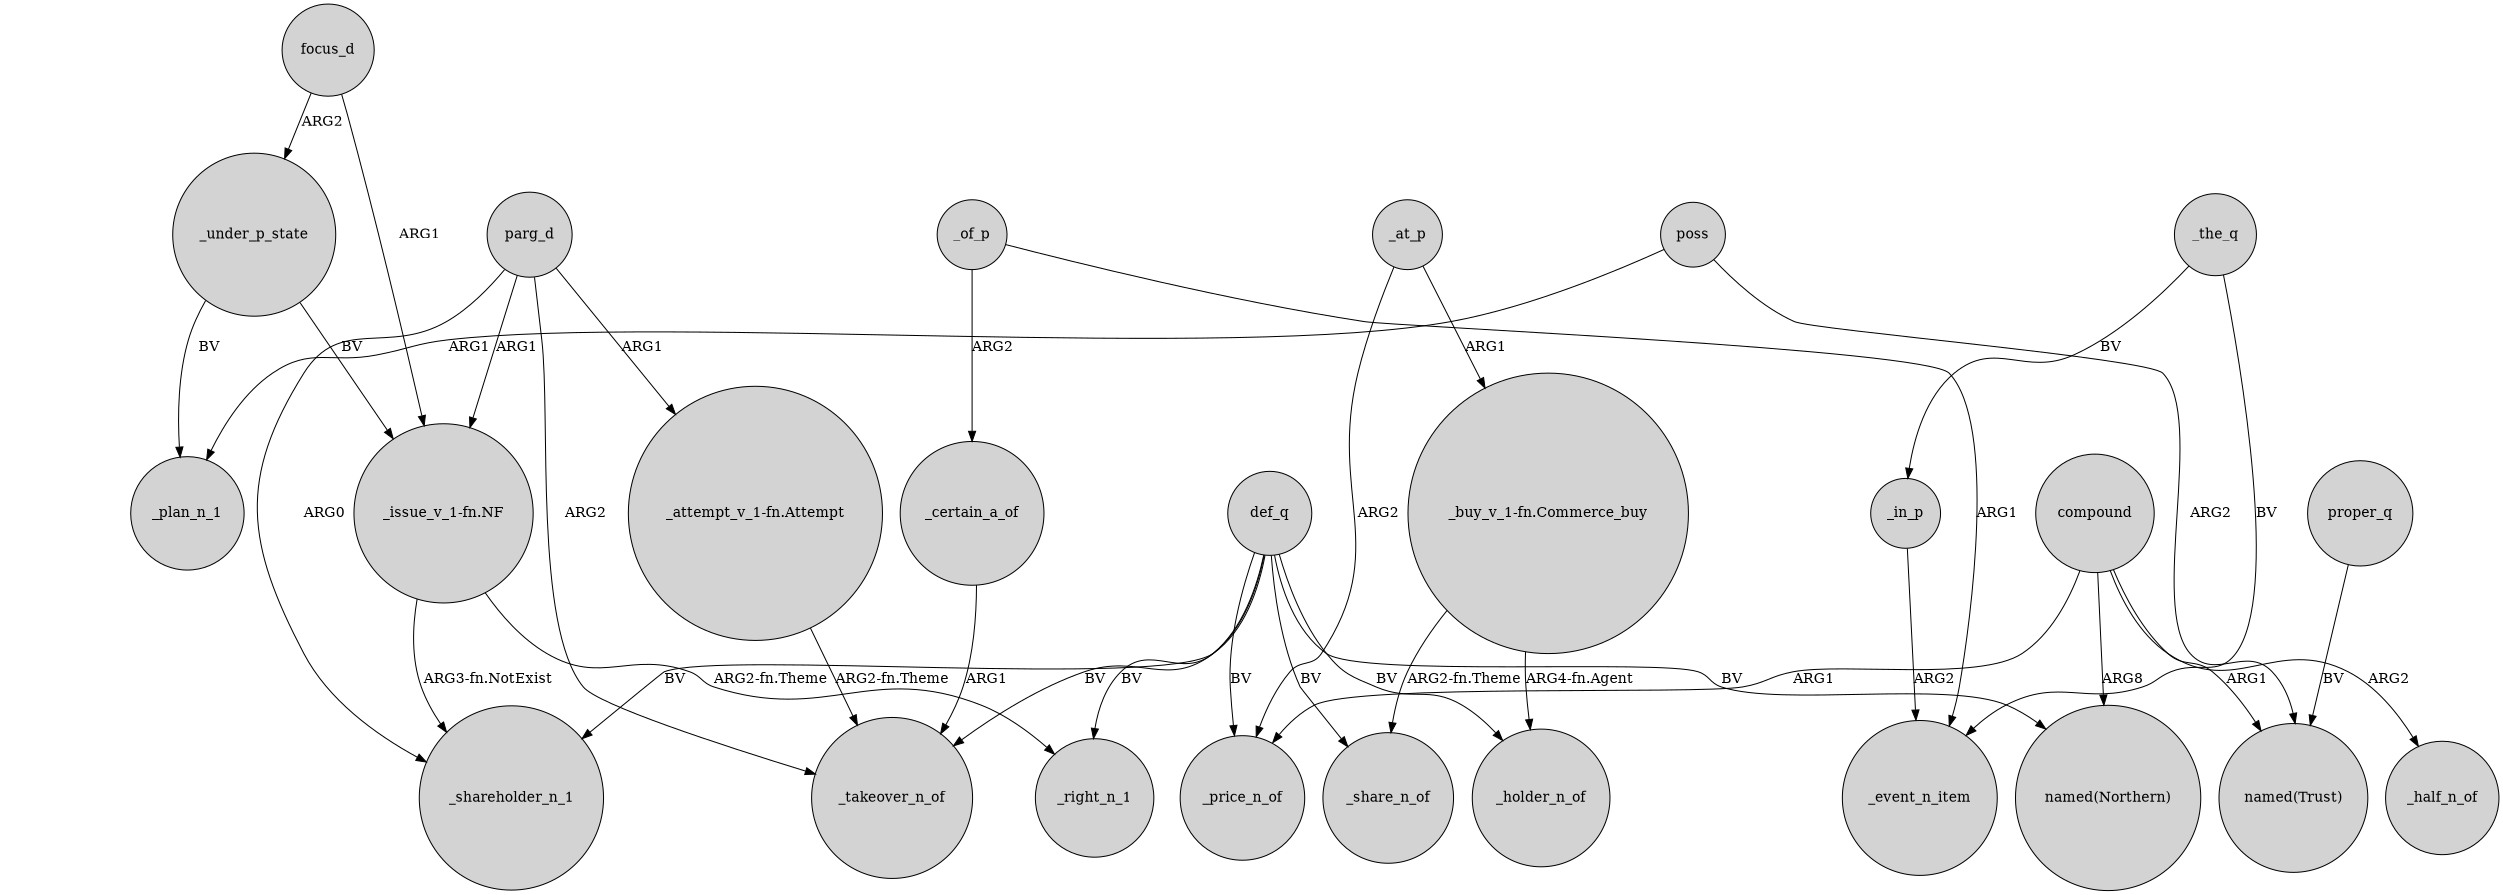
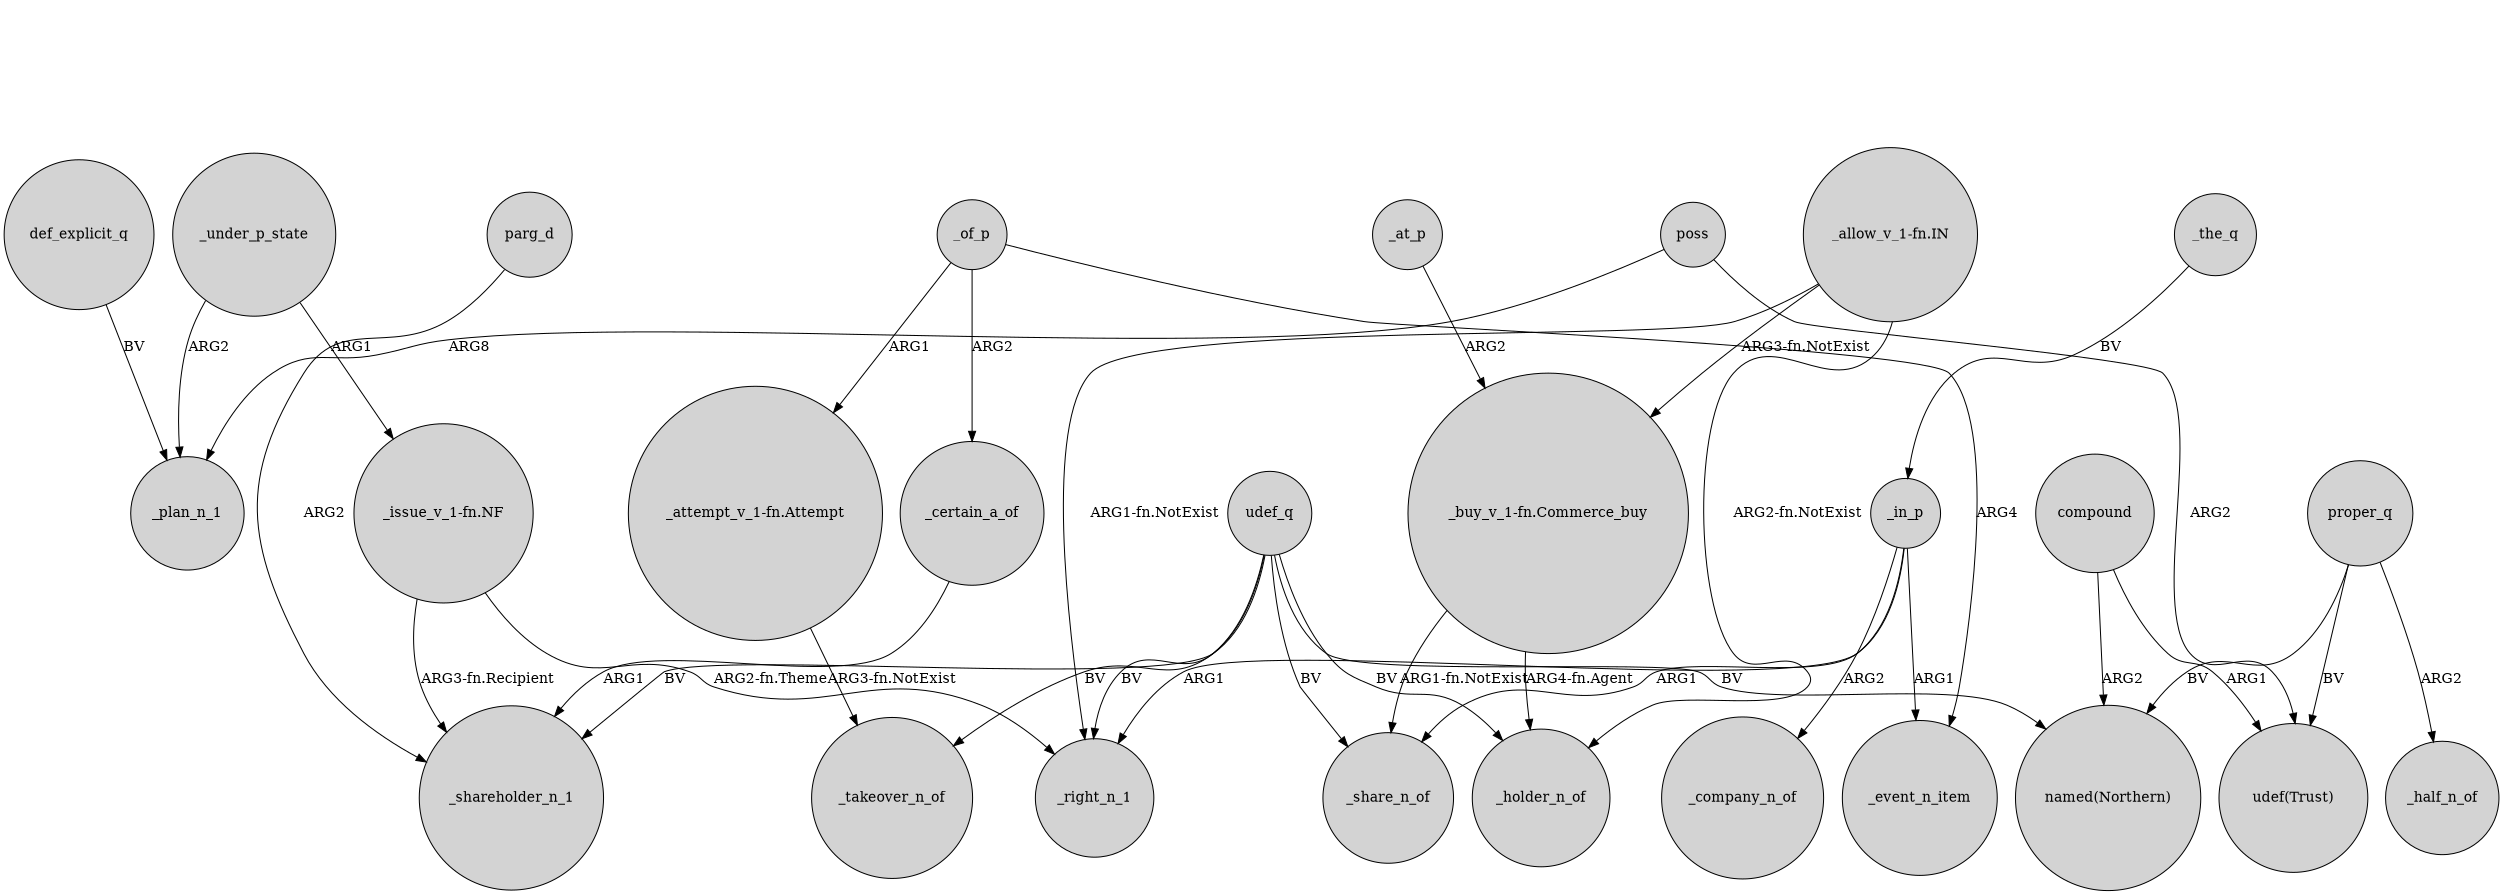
node "focus_d": removed
node "def_explicit_q": added
node "_allow_v_1-fn.IN": added
edge "parg_d" -> "_attempt_v_1-fn.Attempt": now "_of_p" -> "_attempt_v_1-fn.Attempt"
edge "_under_p_state" -> "_plan_n_1": label "BV" -> "ARG2"
edge "_under_p_state" -> "_issue_v_1-fn.NF": label "BV" -> "ARG1"
edge "poss" -> "_plan_n_1": label "ARG1" -> "ARG8"
edge "parg_d" -> "_issue_v_1-fn.NF": removed, label "ARG1"
edge "_at_p" -> "_buy_v_1-fn.Commerce_buy": label "ARG1" -> "ARG2"
edge "parg_d" -> "_shareholder_n_1": label "ARG0" -> "ARG2"
node "def_q": label "def_q" -> "udef_q"
edge "_of_p" -> "_event_n_item": label "ARG1" -> "ARG4"
edge "parg_d" -> "_takeover_n_of": removed, label "ARG2"
edge "_the_q" -> "_event_n_item": removed, label "BV"
edge "_certain_a_of" -> "_takeover_n_of": now "_certain_a_of" -> "_shareholder_n_1"
edge "_in_p" -> "_right_n_1": added, label "ARG1"
edge "proper_q" -> "named(Northern)": added, label "BV"
edge "compound" -> "_half_n_of": now "proper_q" -> "_half_n_of"
edge "_issue_v_1-fn.NF" -> "_shareholder_n_1": label "ARG3-fn.NotExist" -> "ARG3-fn.Recipient"
edge "_attempt_v_1-fn.Attempt" -> "_takeover_n_of": label "ARG2-fn.Theme" -> "ARG3-fn.NotExist"
edge "_buy_v_1-fn.Commerce_buy" -> "_share_n_of": label "ARG2-fn.Theme" -> "ARG1-fn.NotExist"
edge "_in_p" -> "_event_n_item": label "ARG2" -> "ARG1"
edge "compound" -> "named(Northern)": label "ARG8" -> "ARG2"
edge "_in_p" -> "_share_n_of": added, label "ARG1"
node "_price_n_of": removed
node "_company_n_of": added
node "named(Trust)": label "named(Trust)" -> "udef(Trust)"
